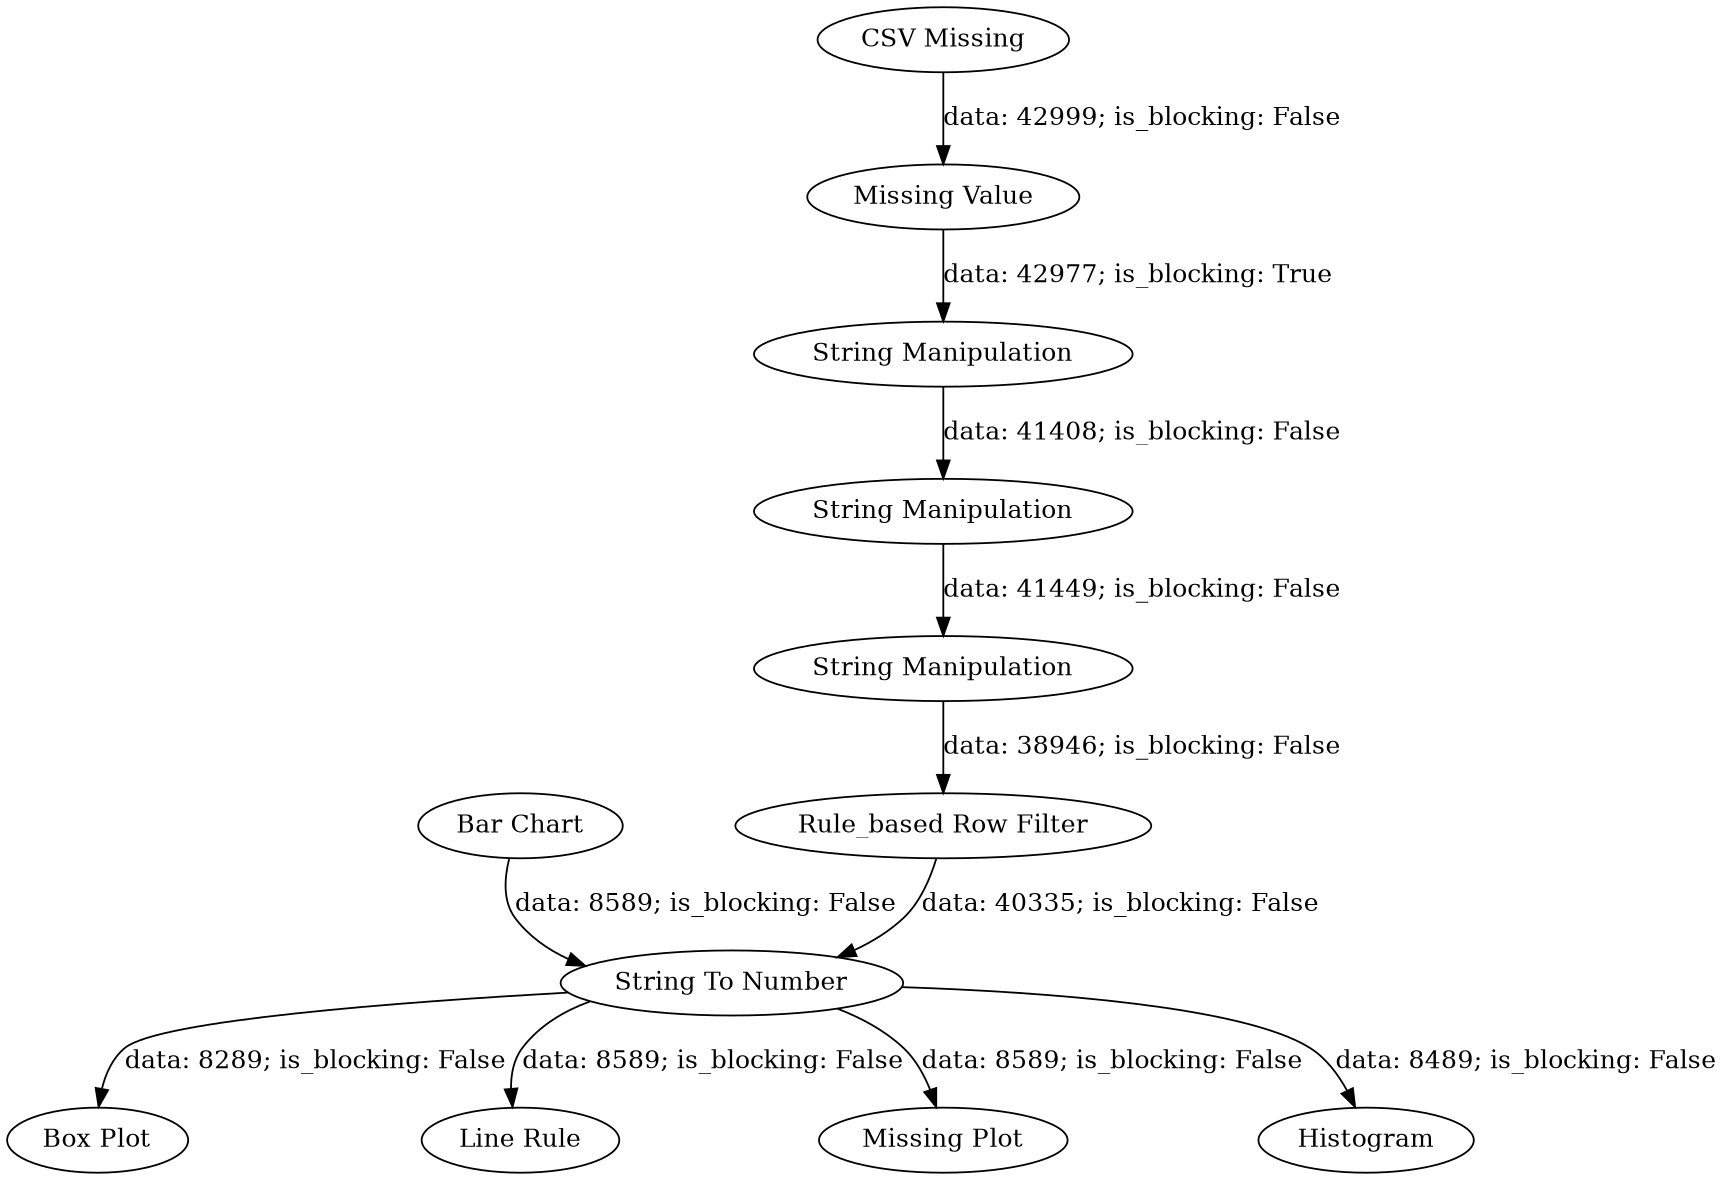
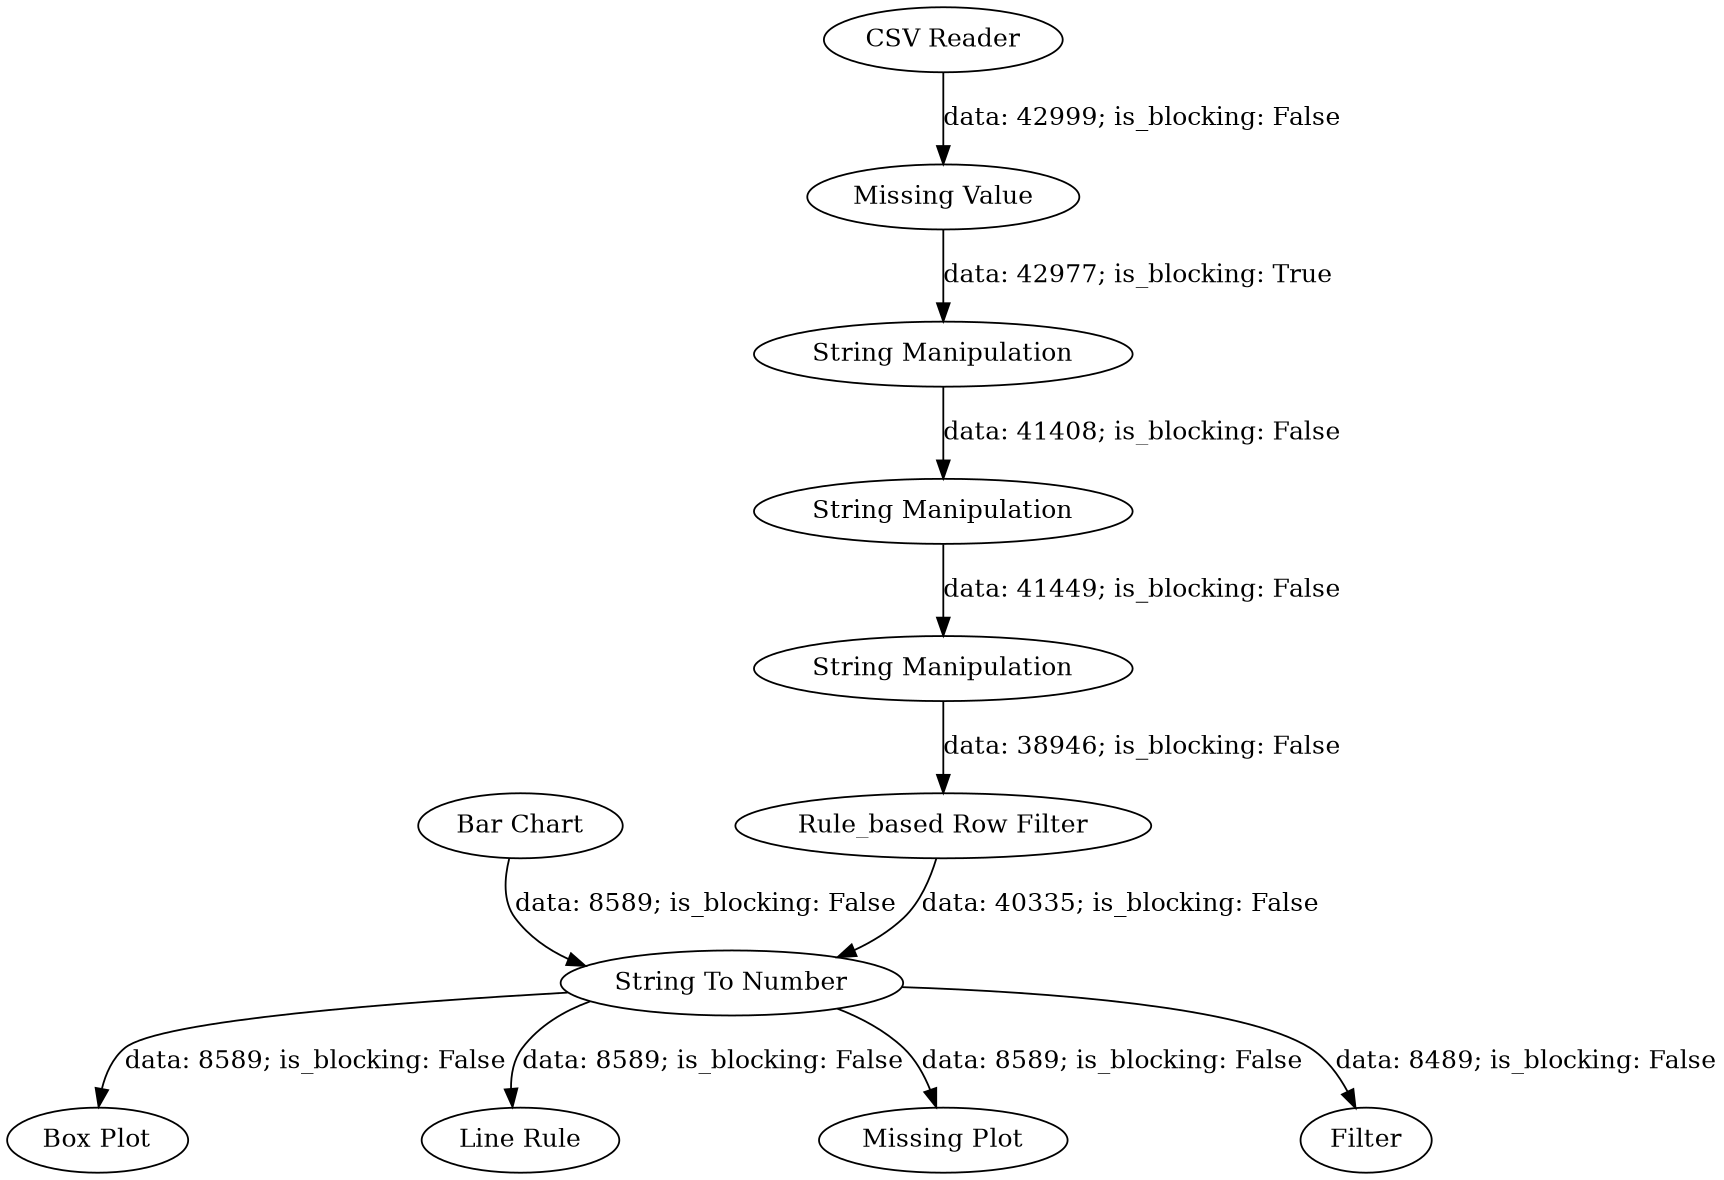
node "CSV Missing": label "CSV Missing" -> "CSV Reader"
edge "String To Number" -> "Box Plot": label "data: 8289; is_blocking: False" -> "data: 8589; is_blocking: False"
node "Histogram": label "Histogram" -> "Filter"
